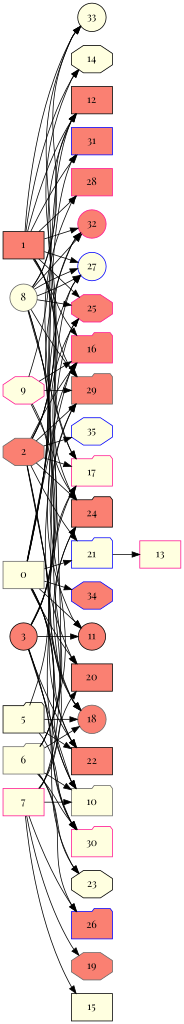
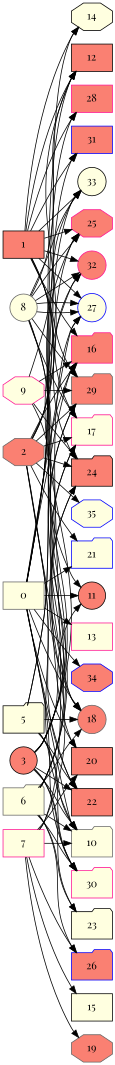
edge "5" -> "33": added
edge "21" -> "13": now "0" -> "13"
edge "5" -> "10": added
node "23": shape octagon -> folder
